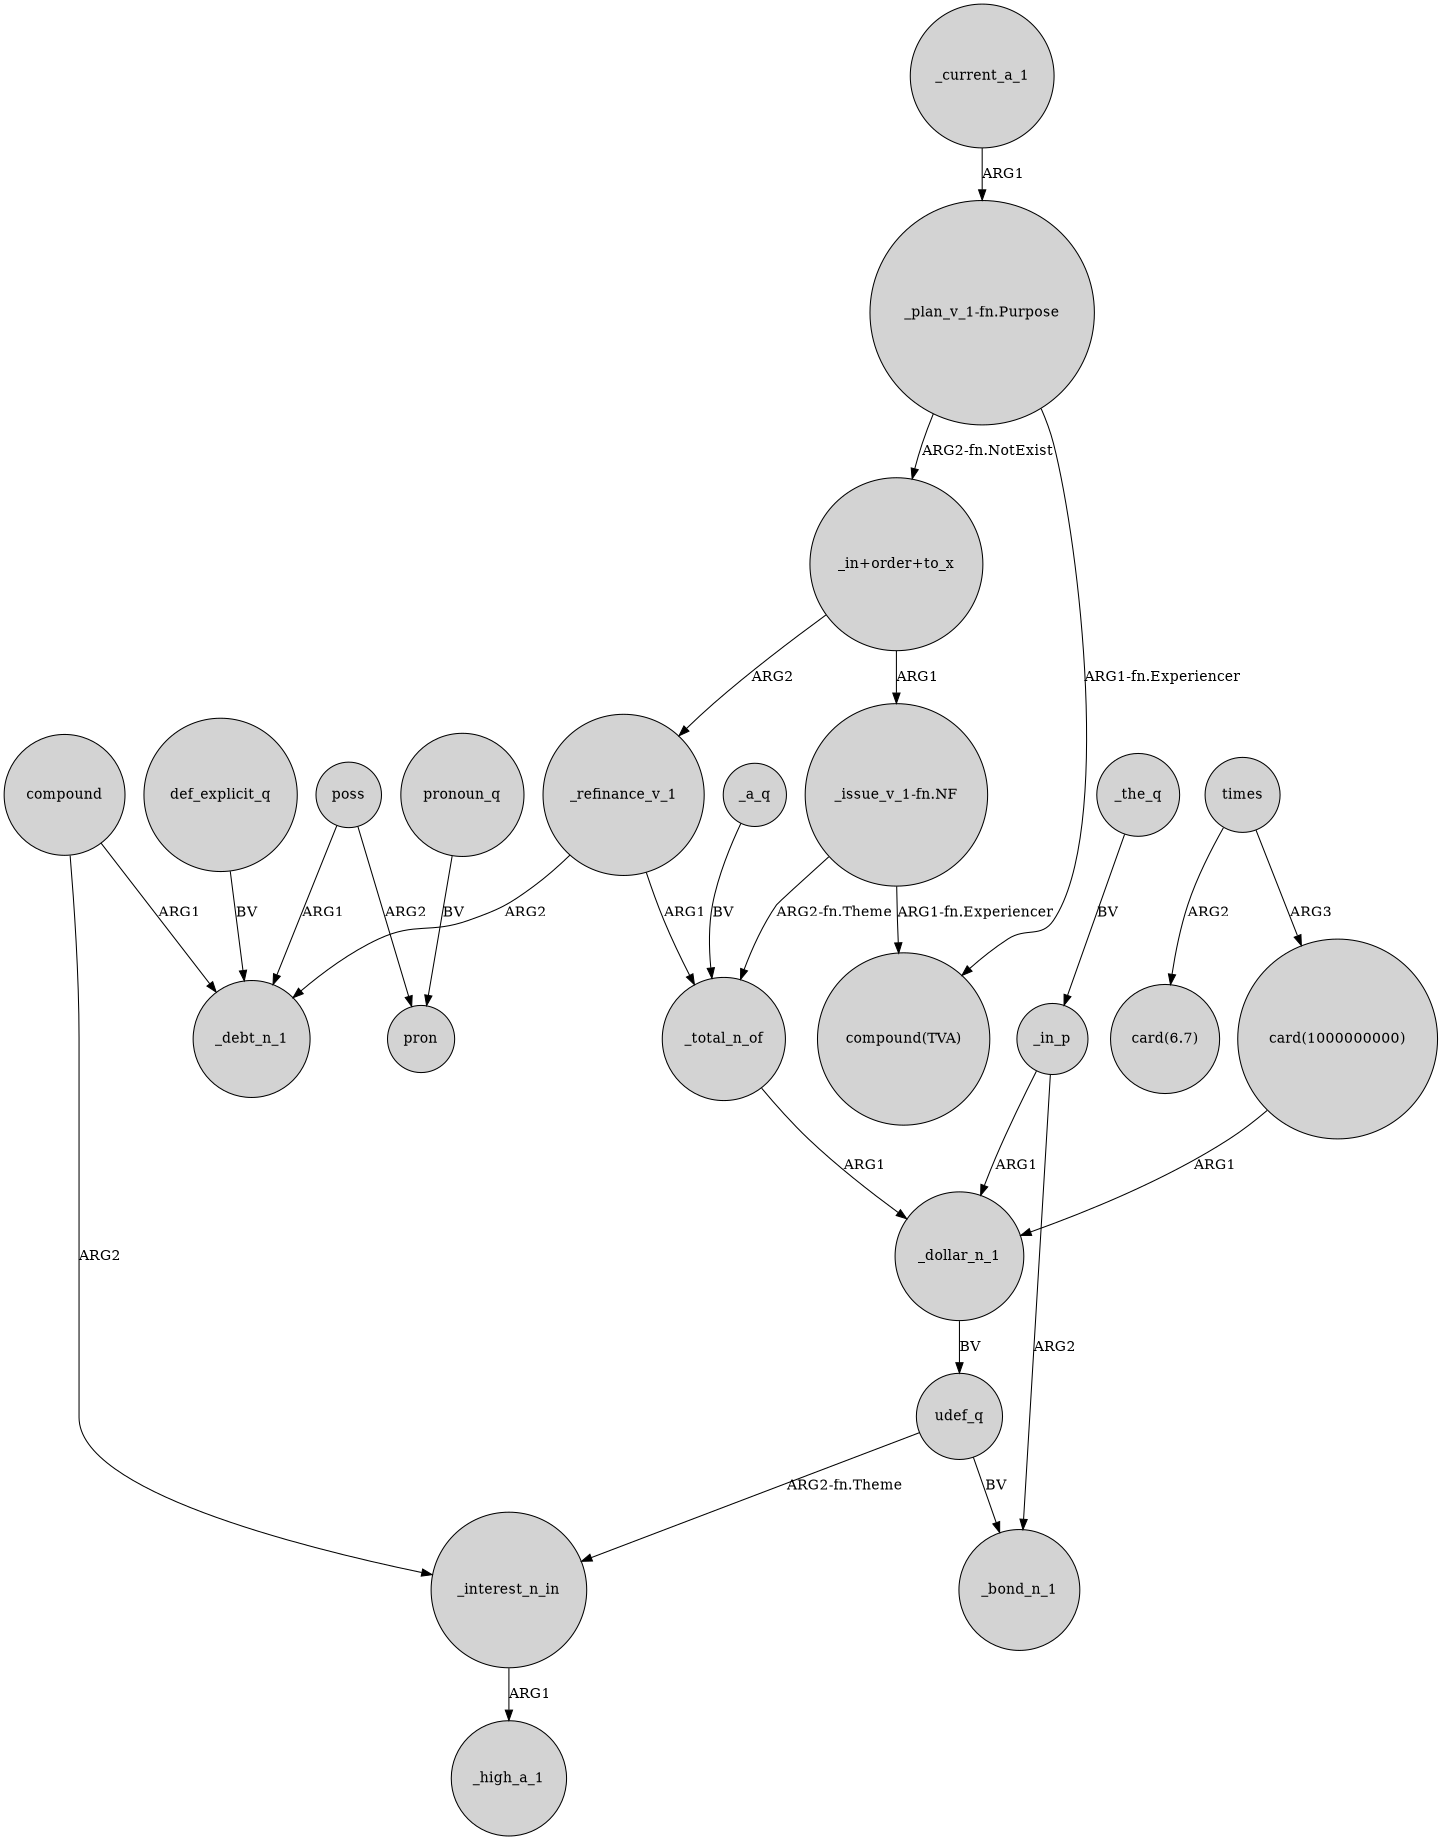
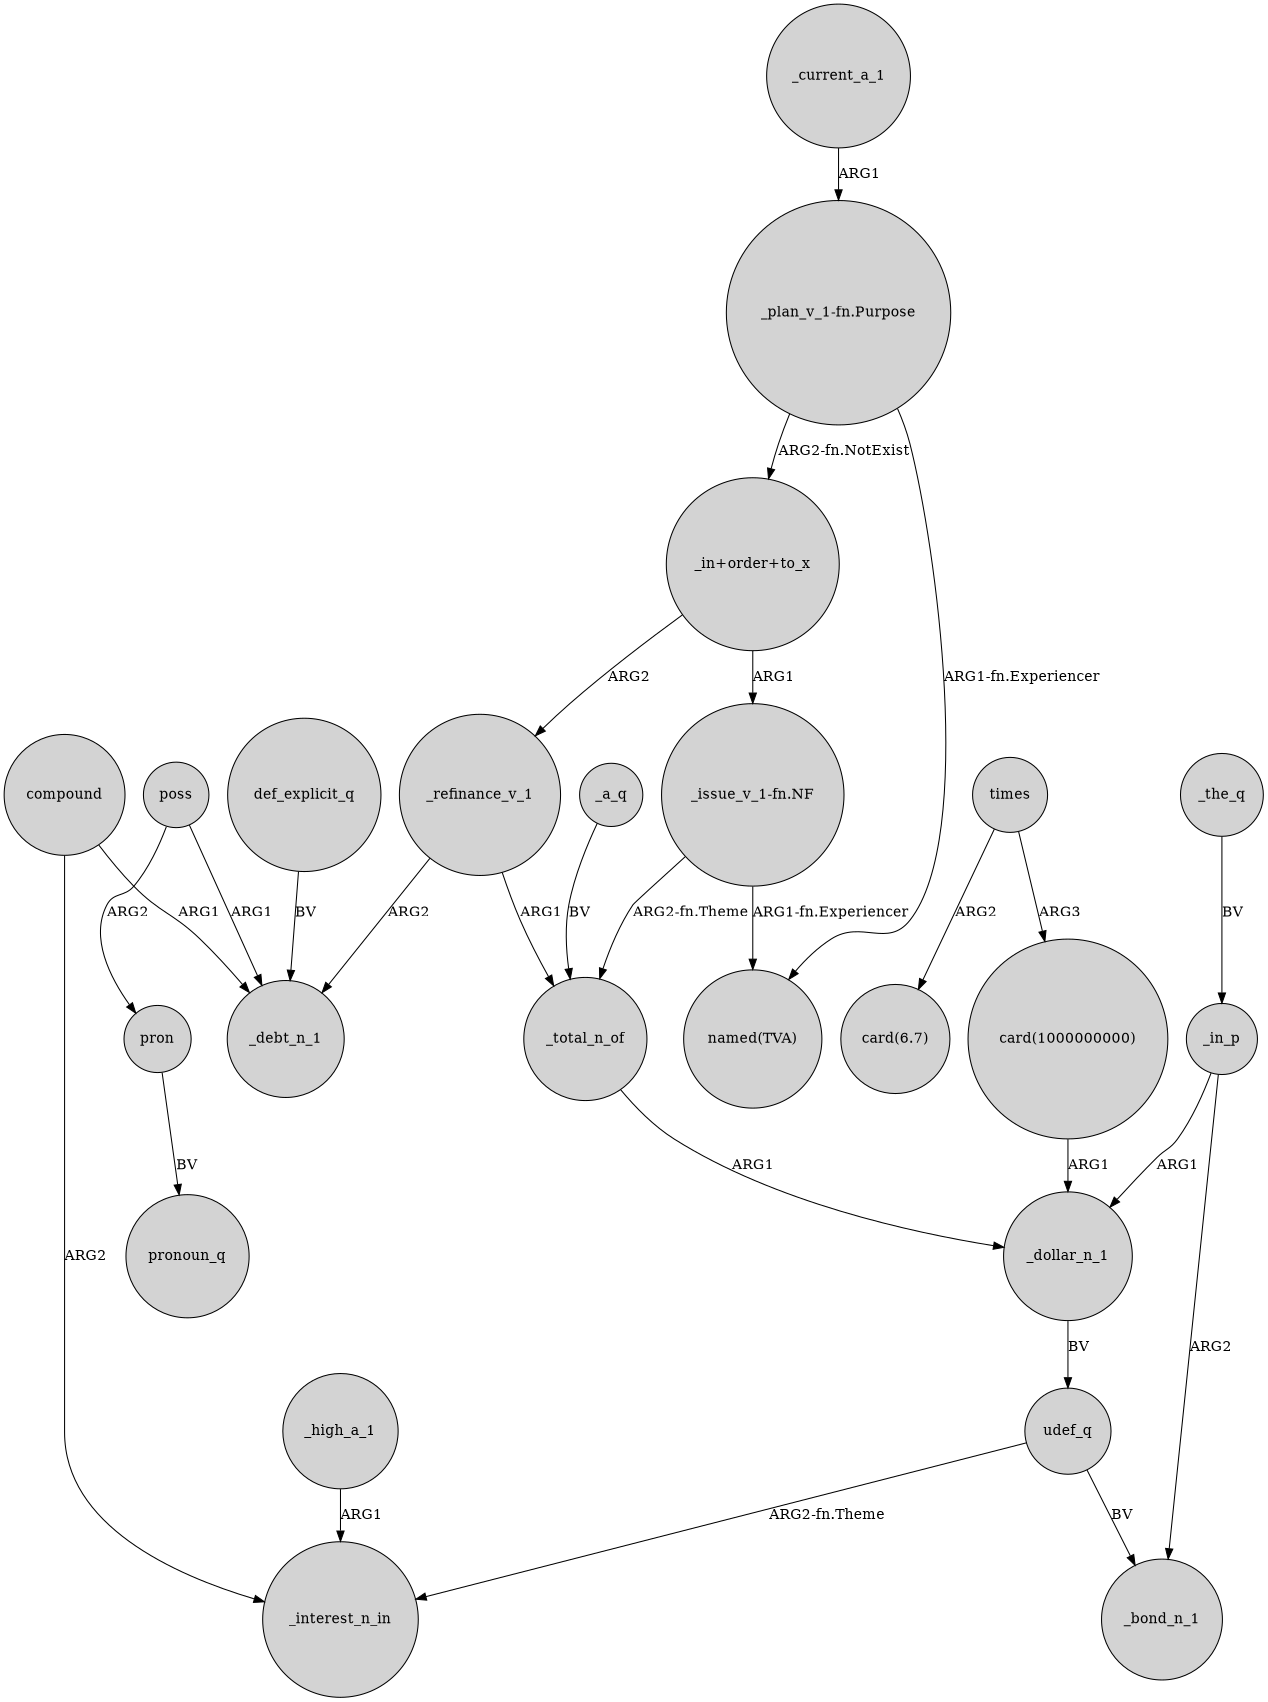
edge "pronoun_q" -> "pron": reversed
node "compound(TVA)": label "compound(TVA)" -> "named(TVA)"
edge "_interest_n_in" -> "_high_a_1": reversed
